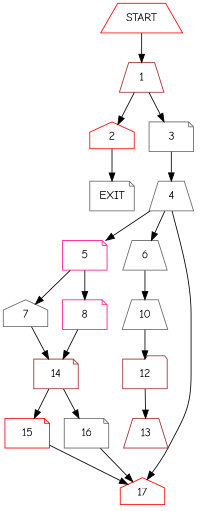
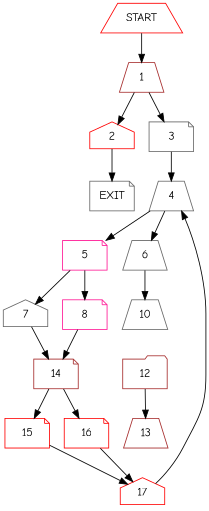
edge "10" -> "12": removed
edge "4" -> "17": reversed
node "16": color gray40 -> red
